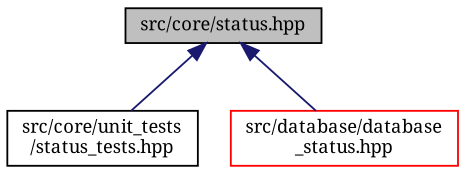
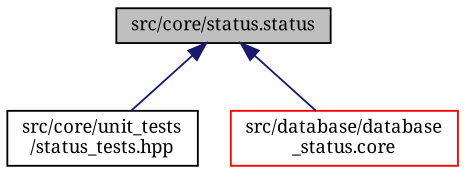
node "src/core/status.hpp": label "src/core/status.hpp" -> "src/core/status.status"
node "src/database/database _status.hpp": label "src/database/database _status.hpp" -> "src/database/database _status.core"
